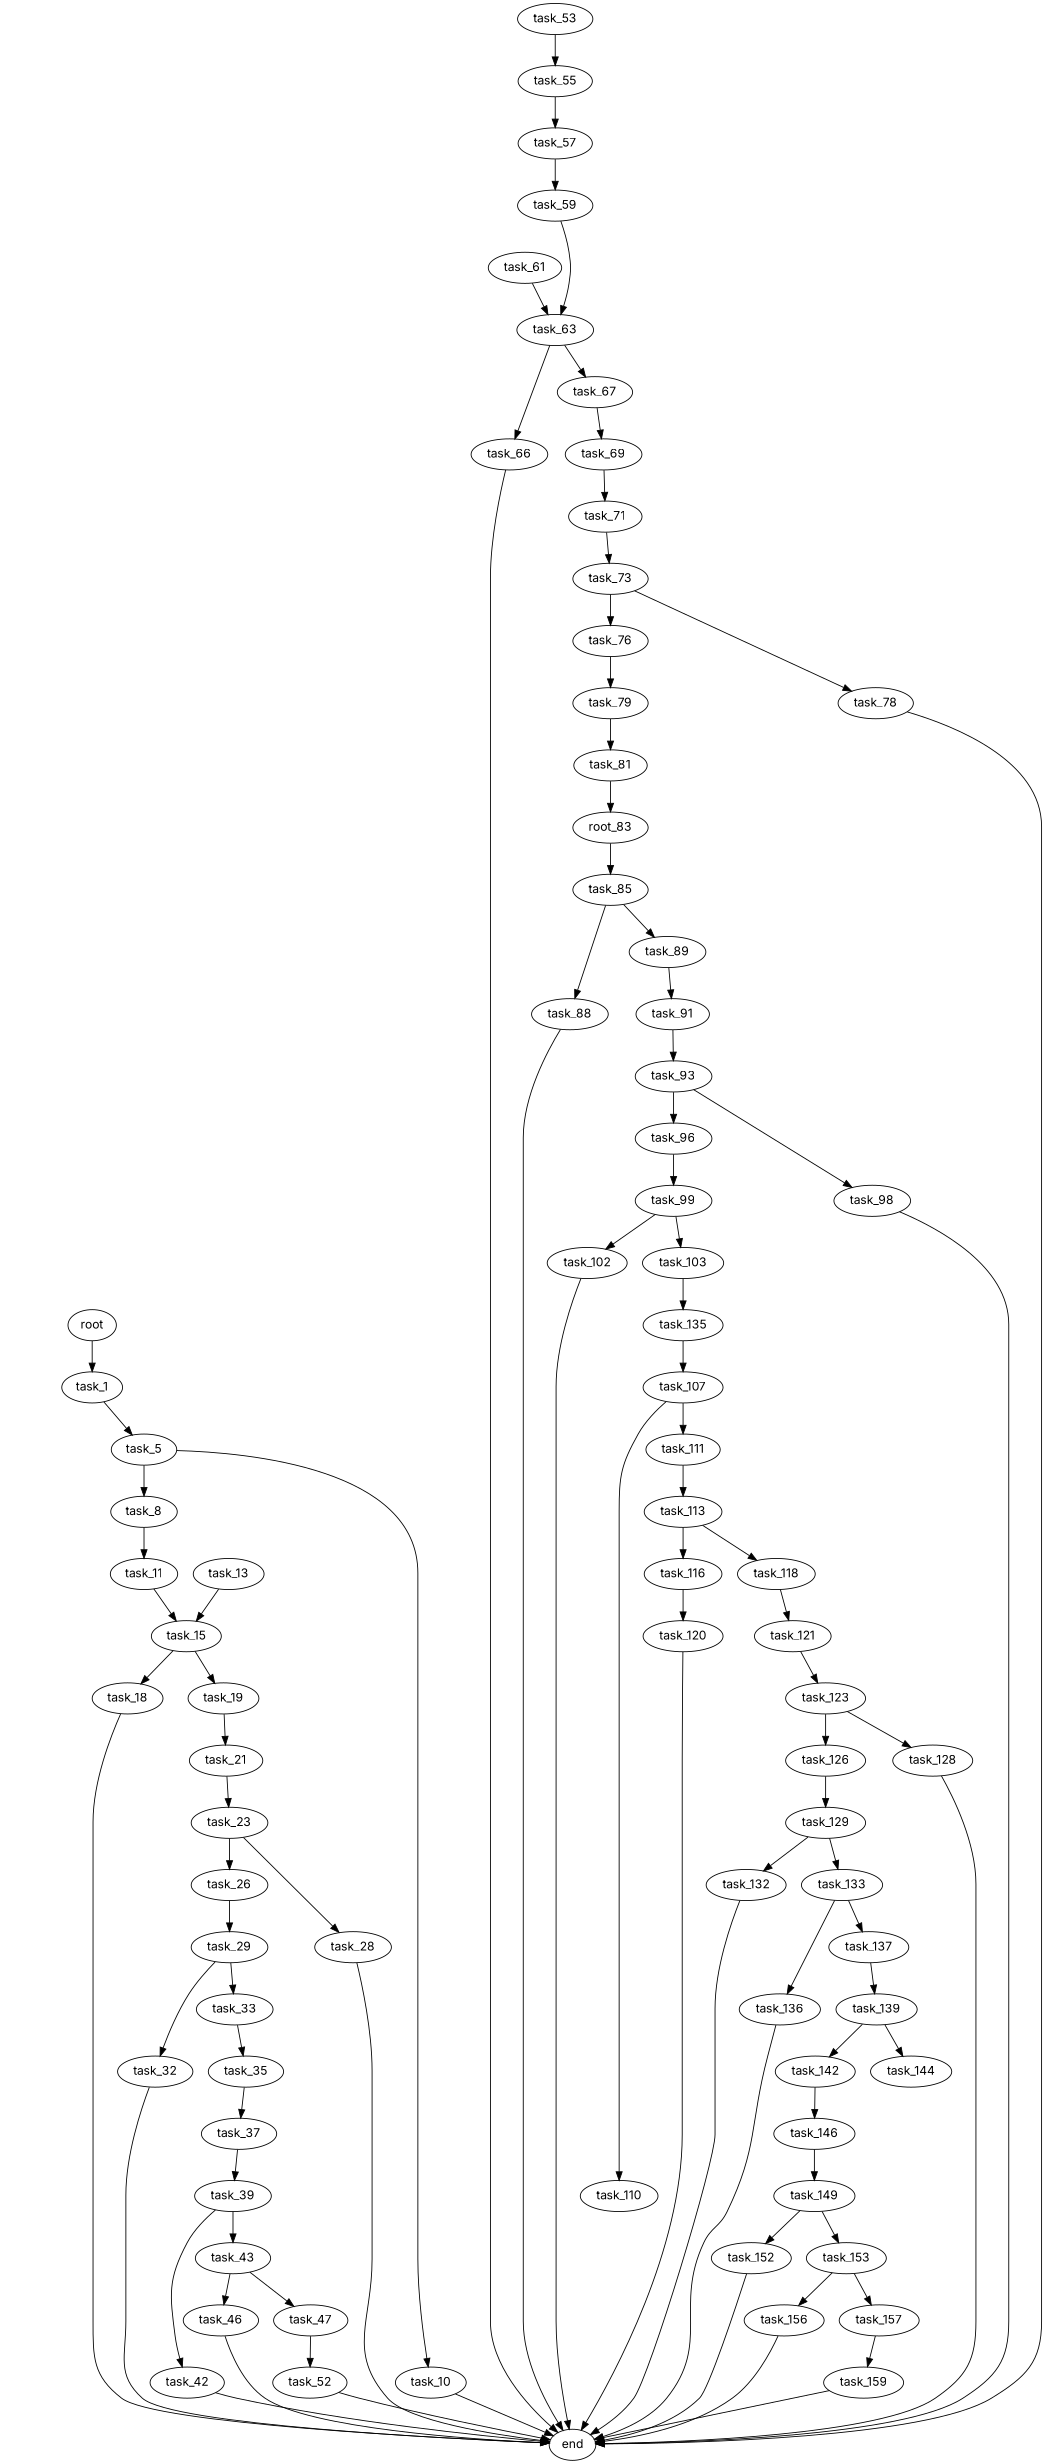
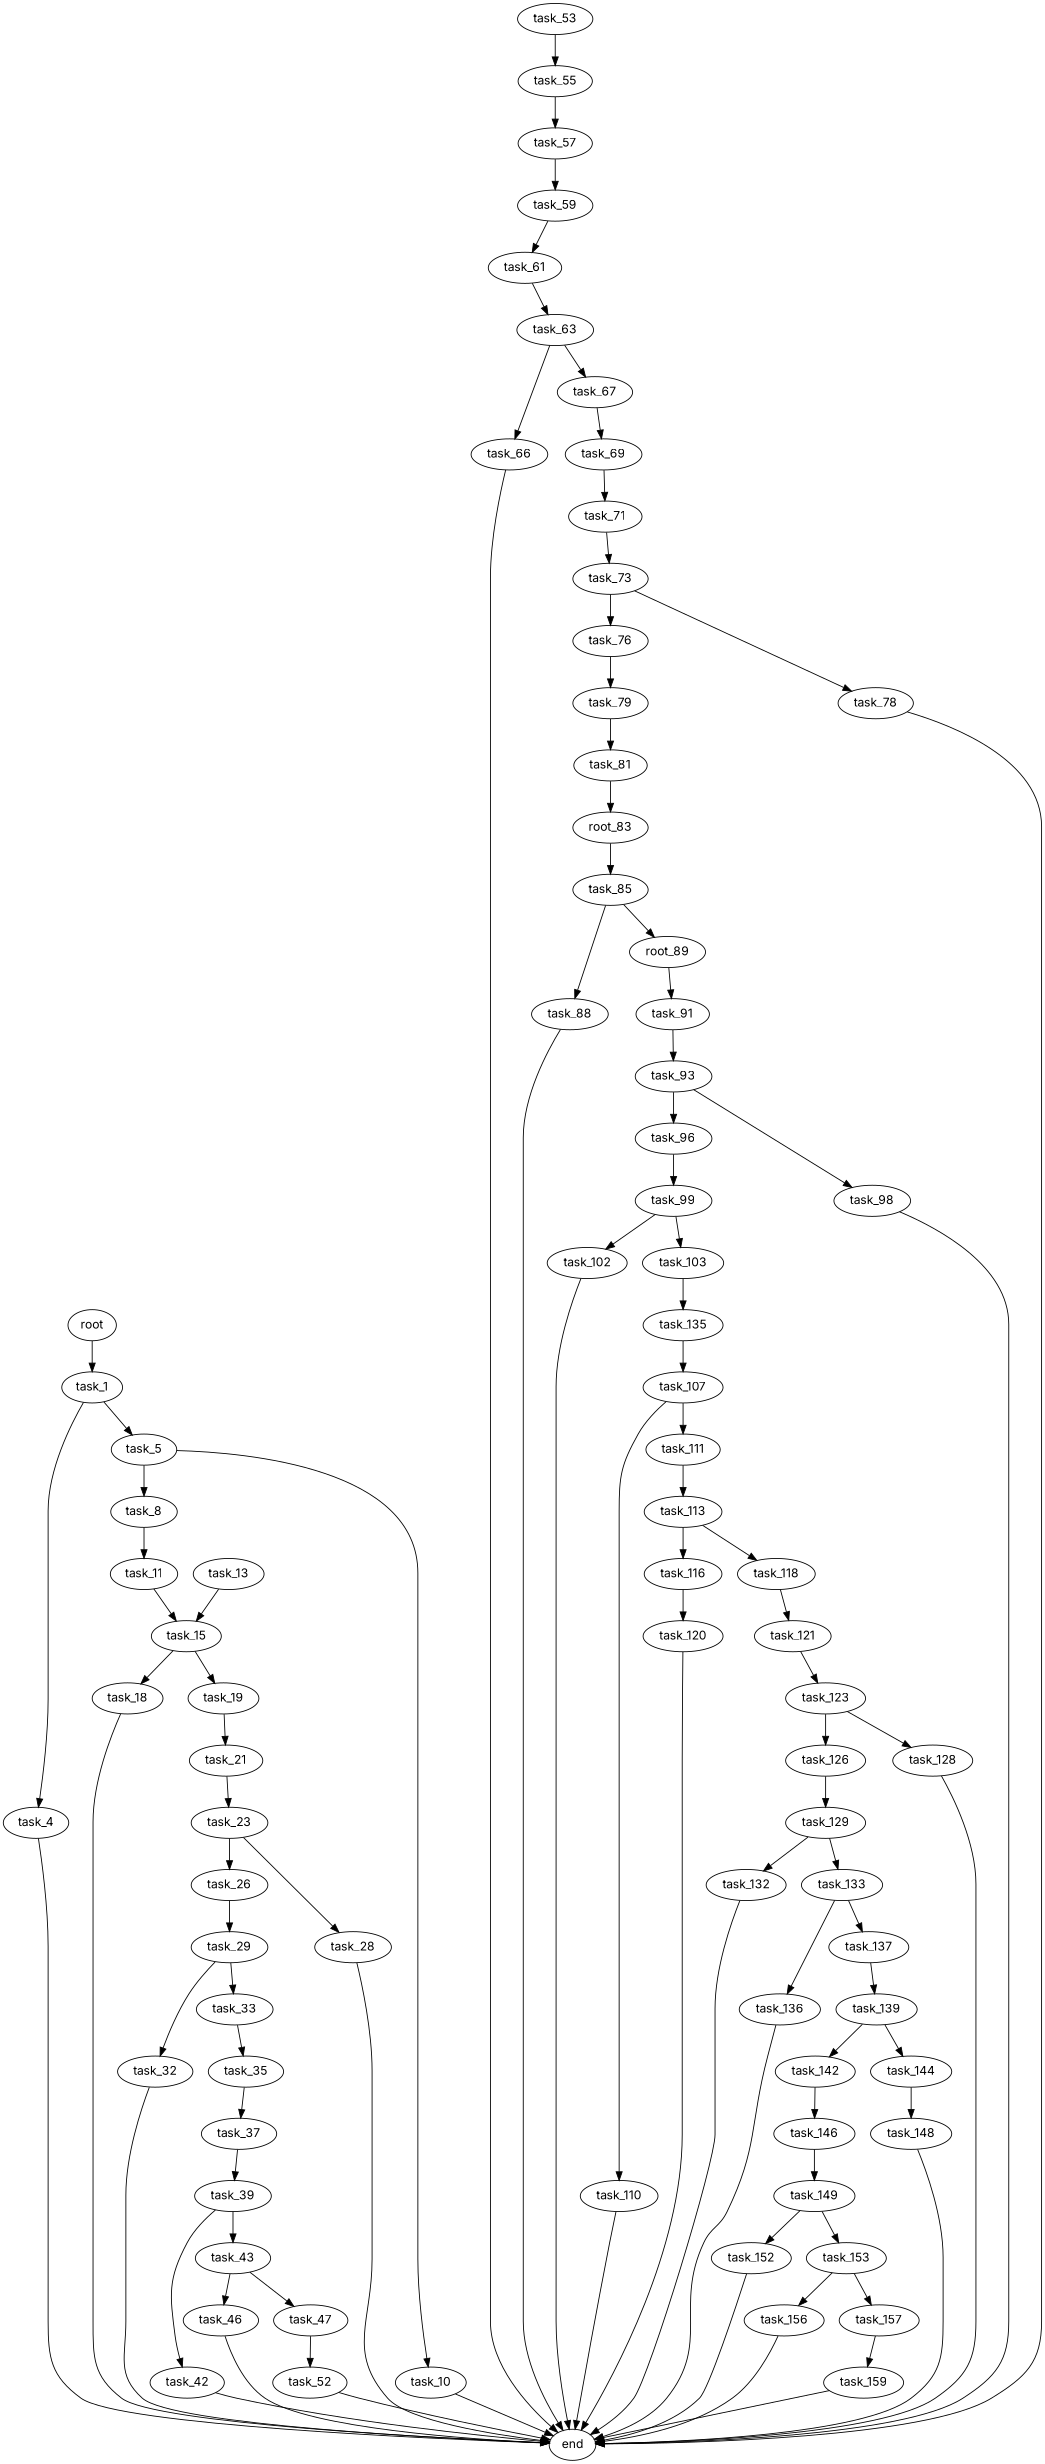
edge "task_59" -> "task_63": now "task_59" -> "task_61"
node "task_89": label "task_89" -> "root_89"
node "task_4": added
node "task_148": added
edge "task_110" -> "end": added
